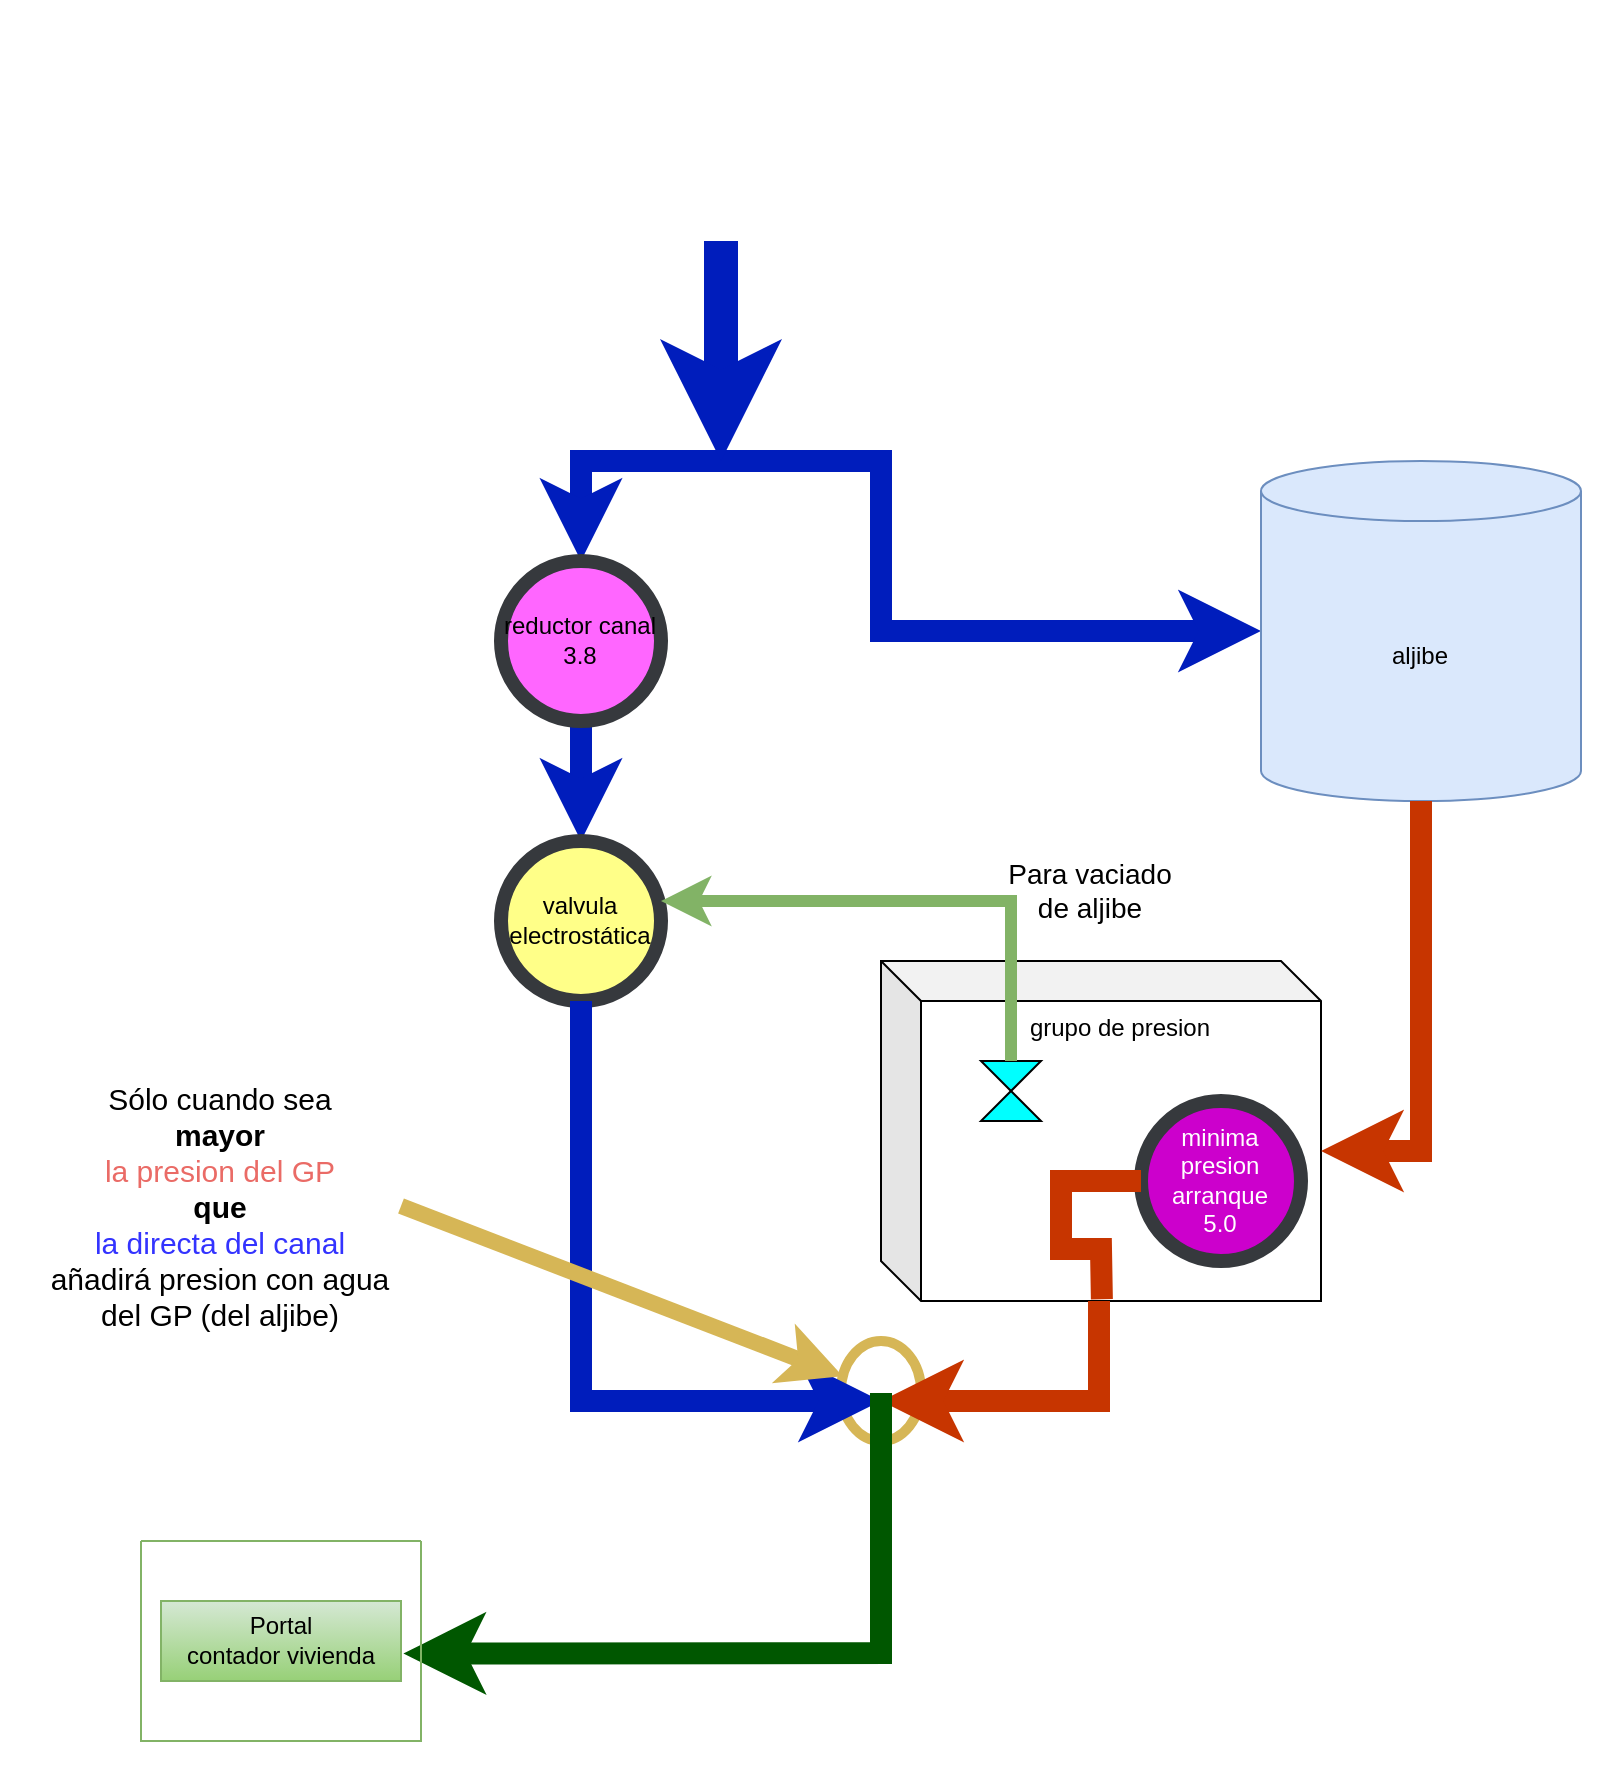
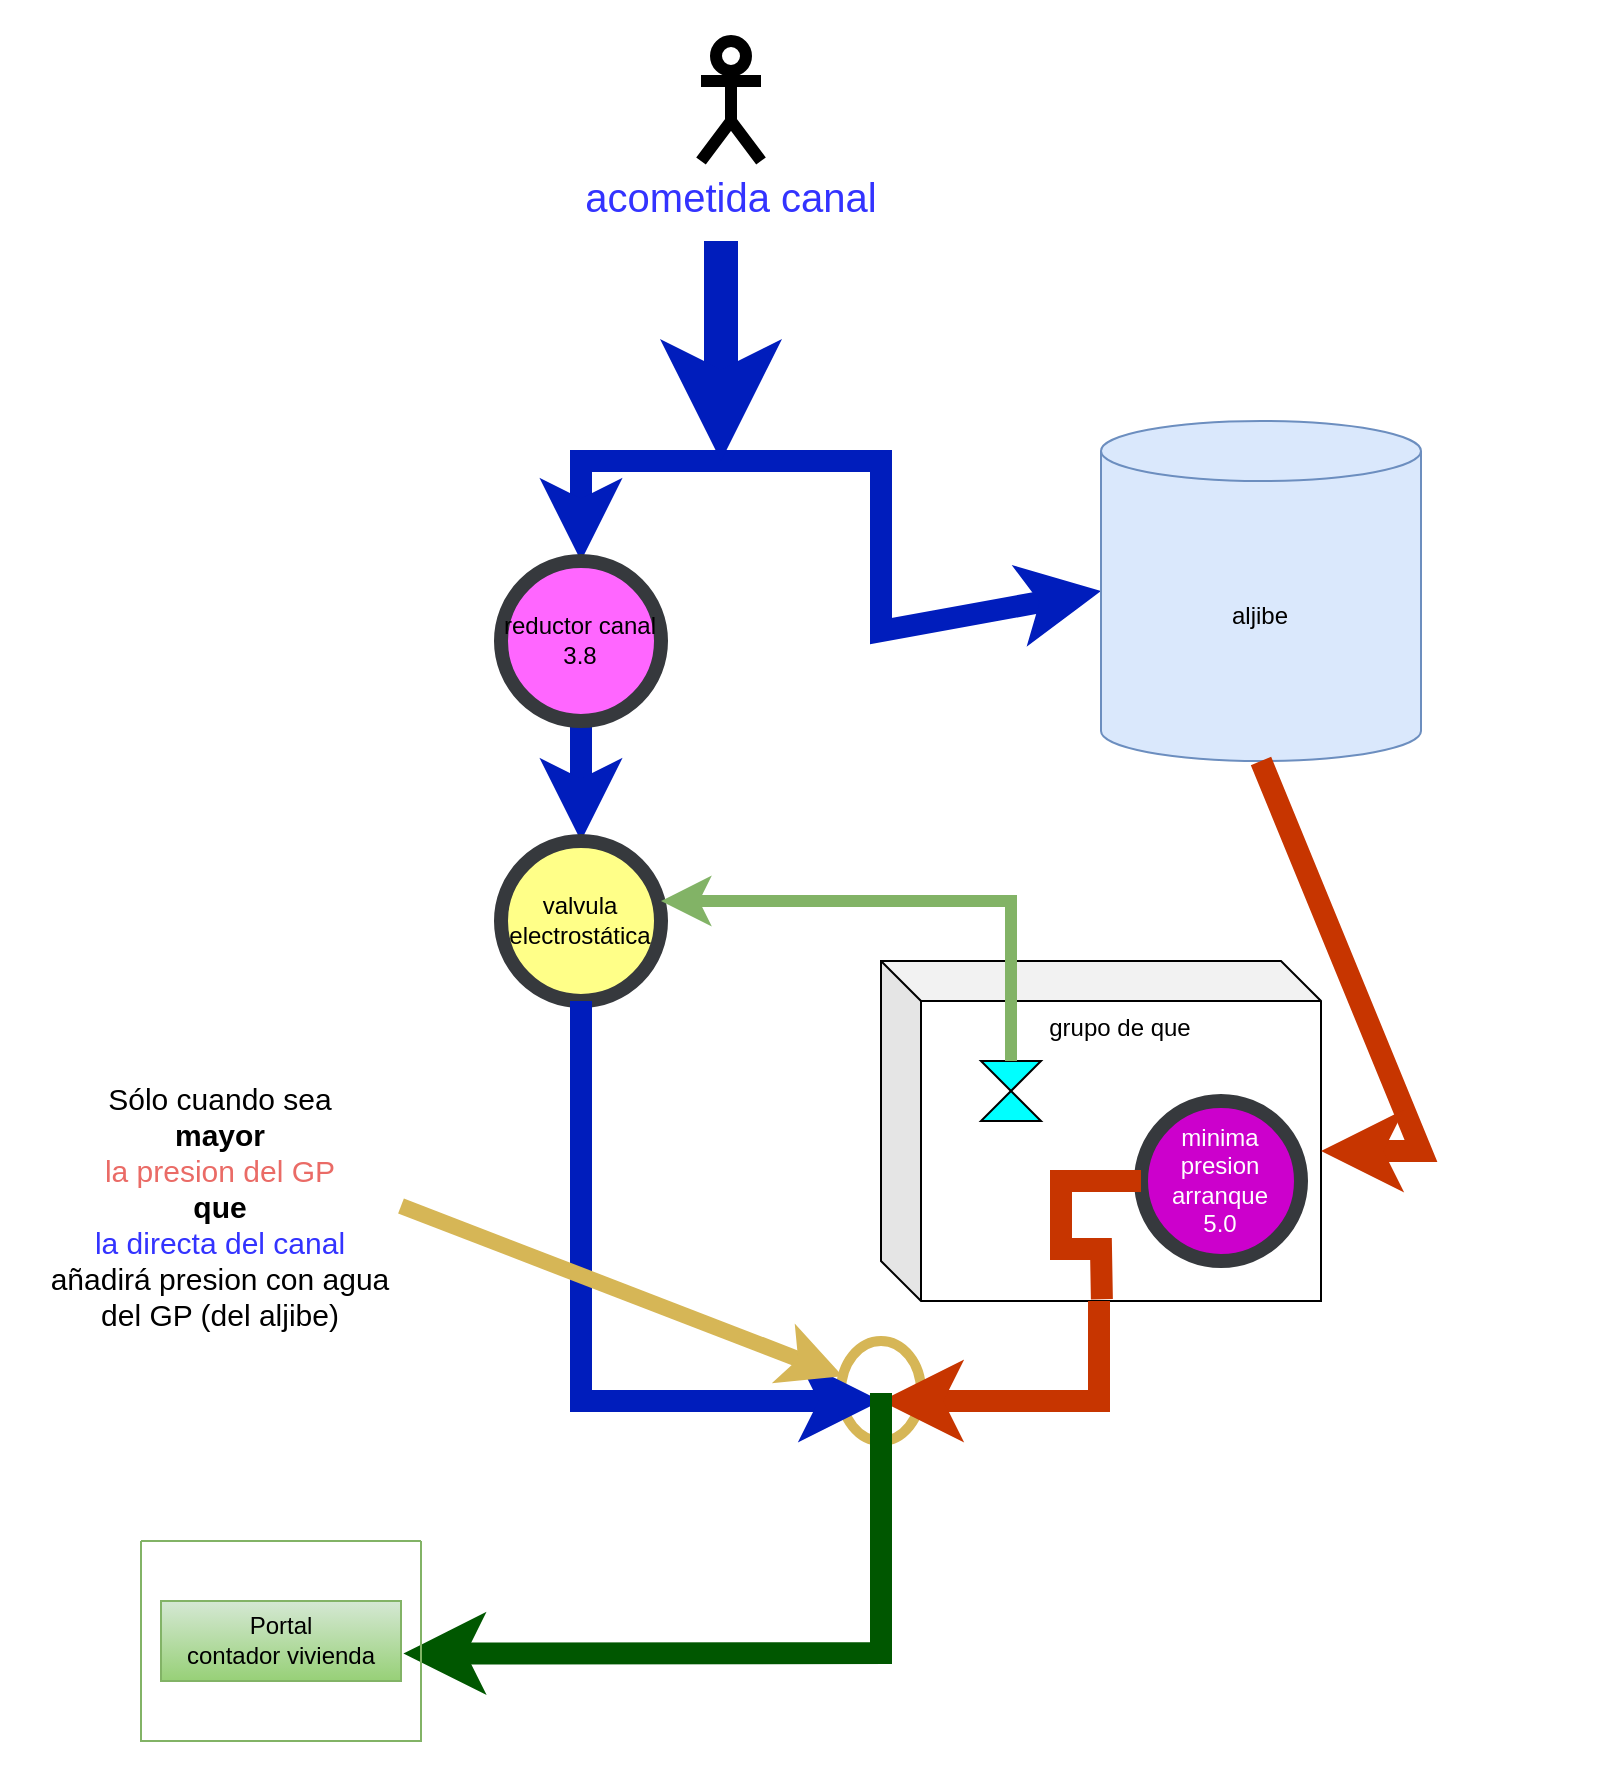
node "acometida canal": added
node "aljibe": moved (1421, 631) -> (1261, 591)
node "Para vaciado de aljibe": removed
node "grupo de presion": label "grupo de presion" -> "grupo de que"
